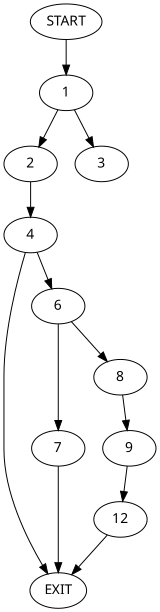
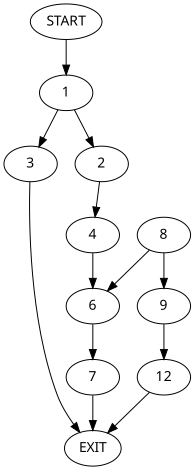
edge "6" -> "8": reversed
edge "4" -> "EXIT": now "3" -> "EXIT"
